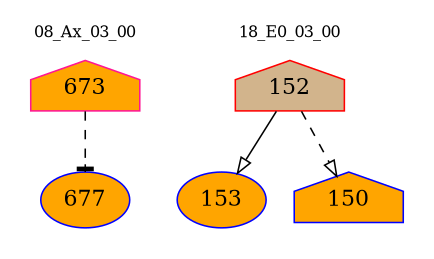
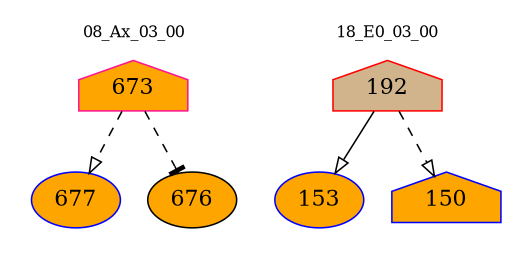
node "152": label "152" -> "192"
edge "673" -> "677": arrowhead tee -> onormal
node "676": added
